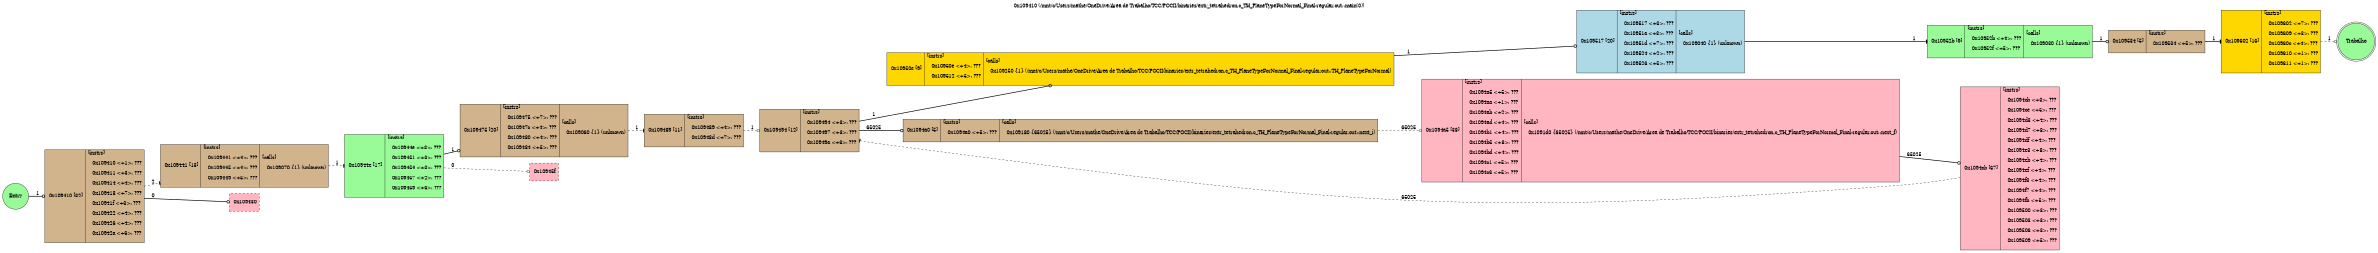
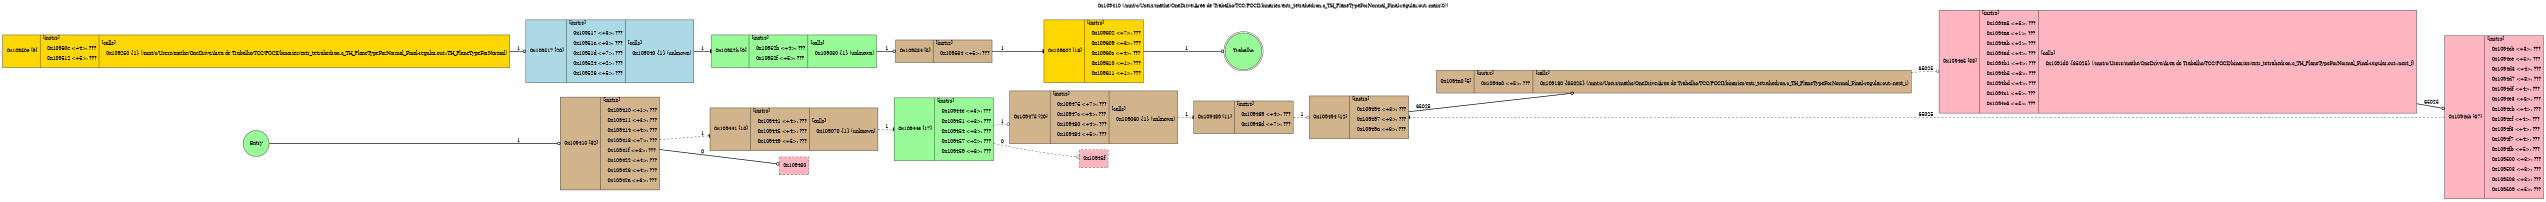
edge "0x109602 [16]" -> "Trabalho": style dashed -> bold
edge "0x109494 [12]" -> "0x10950e [9]": removed, label "1"
edge "0x10944e [17]" -> "0x109475 [20]": style bold -> dashed
edge "0x109410 [32]" -> "0x109441 [13]": label " 2" -> " 1"
